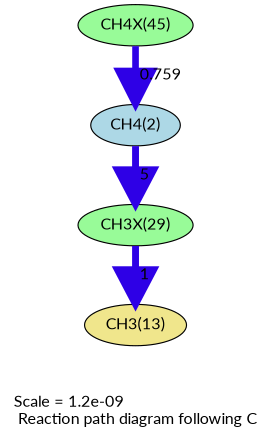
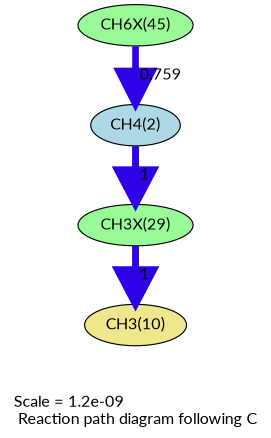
node "CH4X(45)": label "CH4X(45)" -> "CH6X(45)"
edge "CH4(2)" -> "CH3X(29)": label " 5" -> " 1"
node "CH3(13)": label "CH3(13)" -> "CH3(10)"
